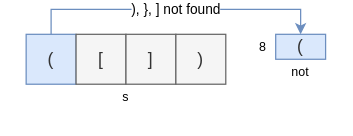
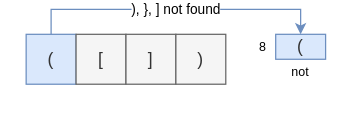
node "s": removed
